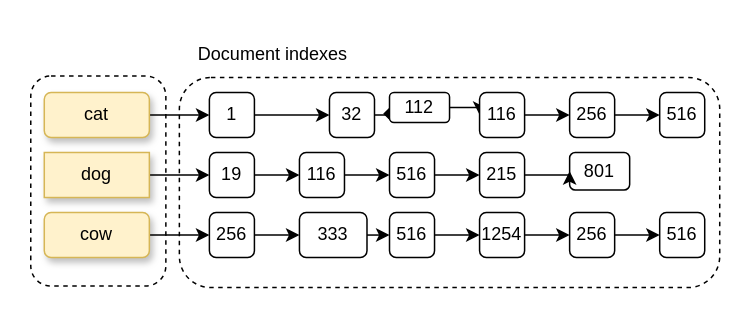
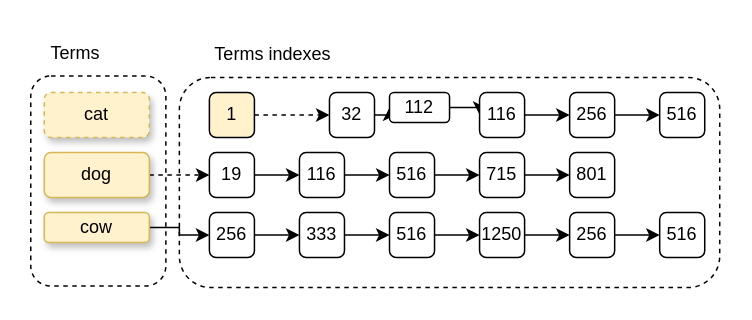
node "Terms": added
node "Document indexes": label "Document indexes" -> "Terms indexes"
node "cat": style solid -> dashed
edge "cat" -> "1": removed
node "1": fillcolor #ffffff -> #fff2cc
edge "1" -> "32": style solid -> dashed
edge "32" -> "112": arrowhead diamond -> classic
node "801": size 60x38 -> 45x45
node "dog": shape rectangle -> rounded rectangle
edge "dog" -> "19": style solid -> dashed
node "215": label "215" -> "715"
node "cow": size 105x45 -> 105x30
node "333": size 68x45 -> 45x45
node "1254": label "1254" -> "1250"
